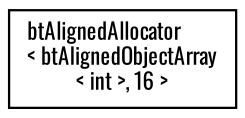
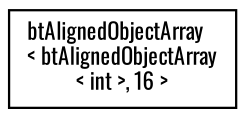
node "btAlignedAllocator < btAlignedObjectArray < int >, 16 >": label "btAlignedAllocator < btAlignedObjectArray < int >, 16 >" -> "btAlignedObjectArray < btAlignedObjectArray < int >, 16 >"
